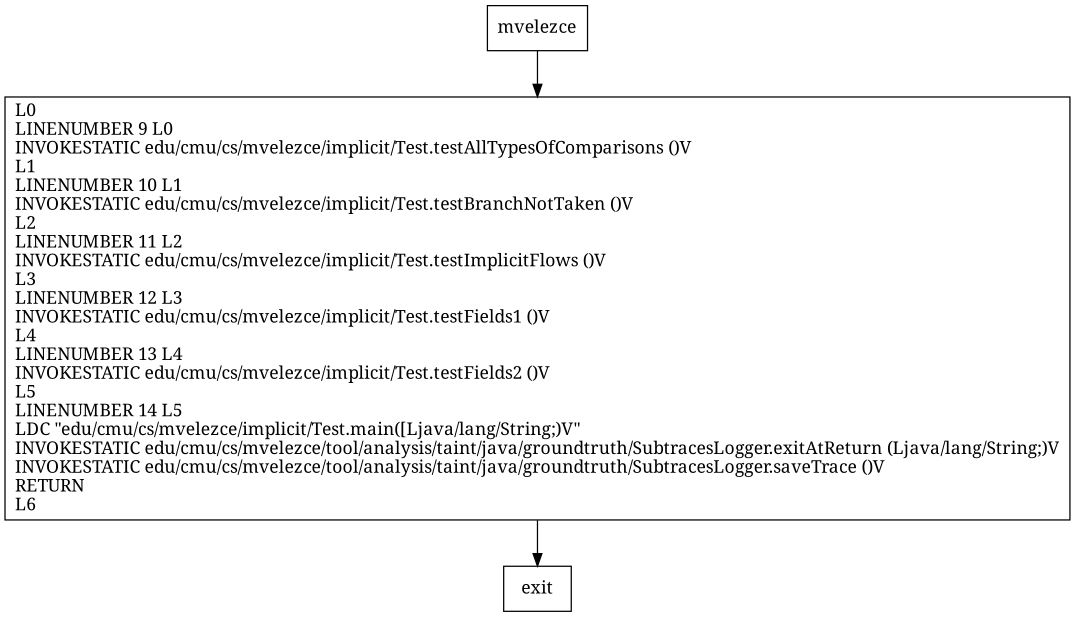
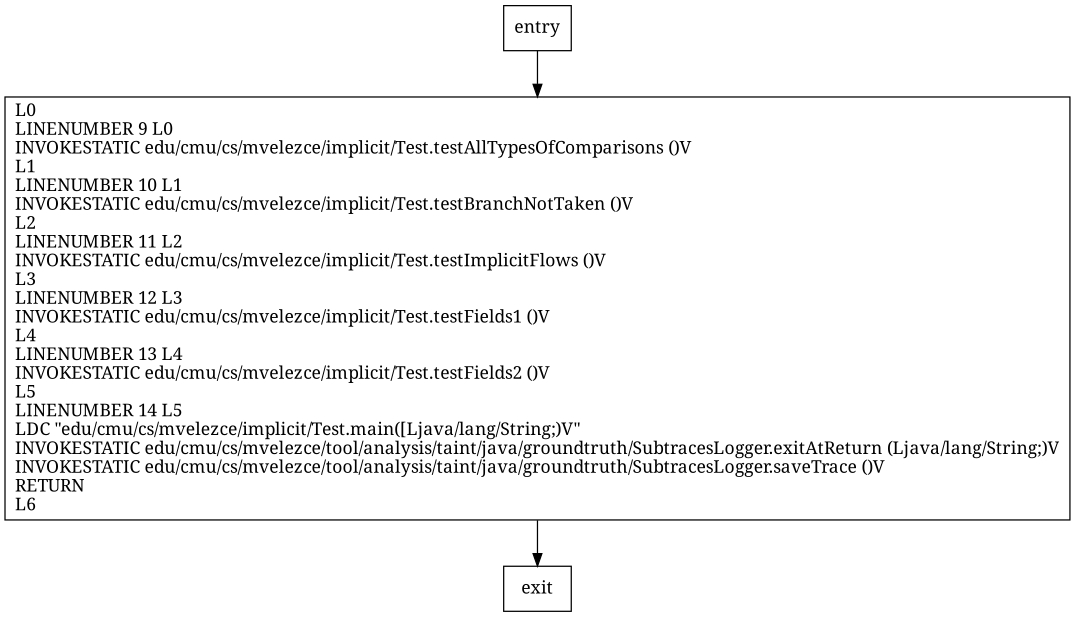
node "mvelezce": label "mvelezce" -> "entry"
